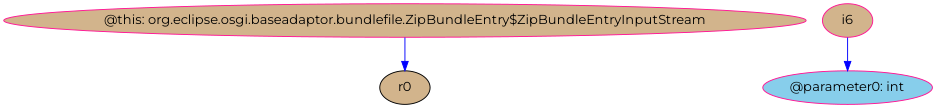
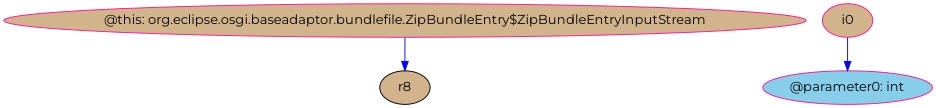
node "i6": label "i6" -> "i0"
node "r0": label "r0" -> "r8"
